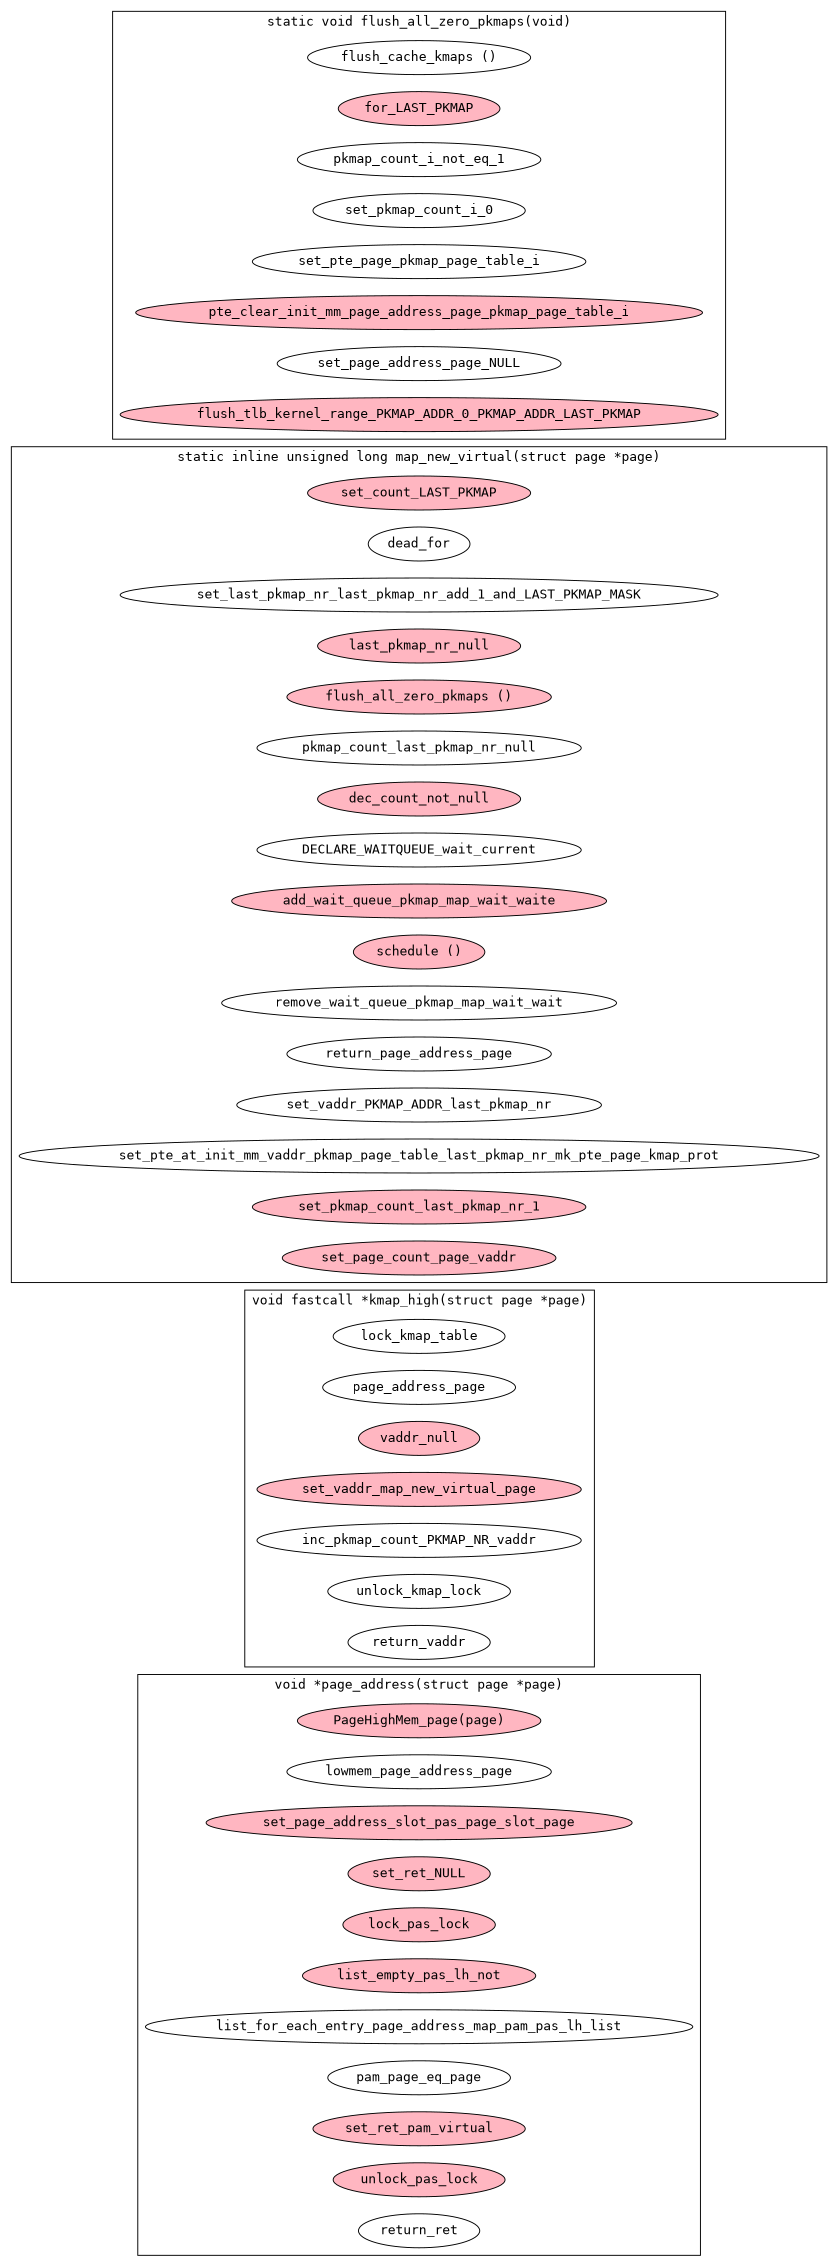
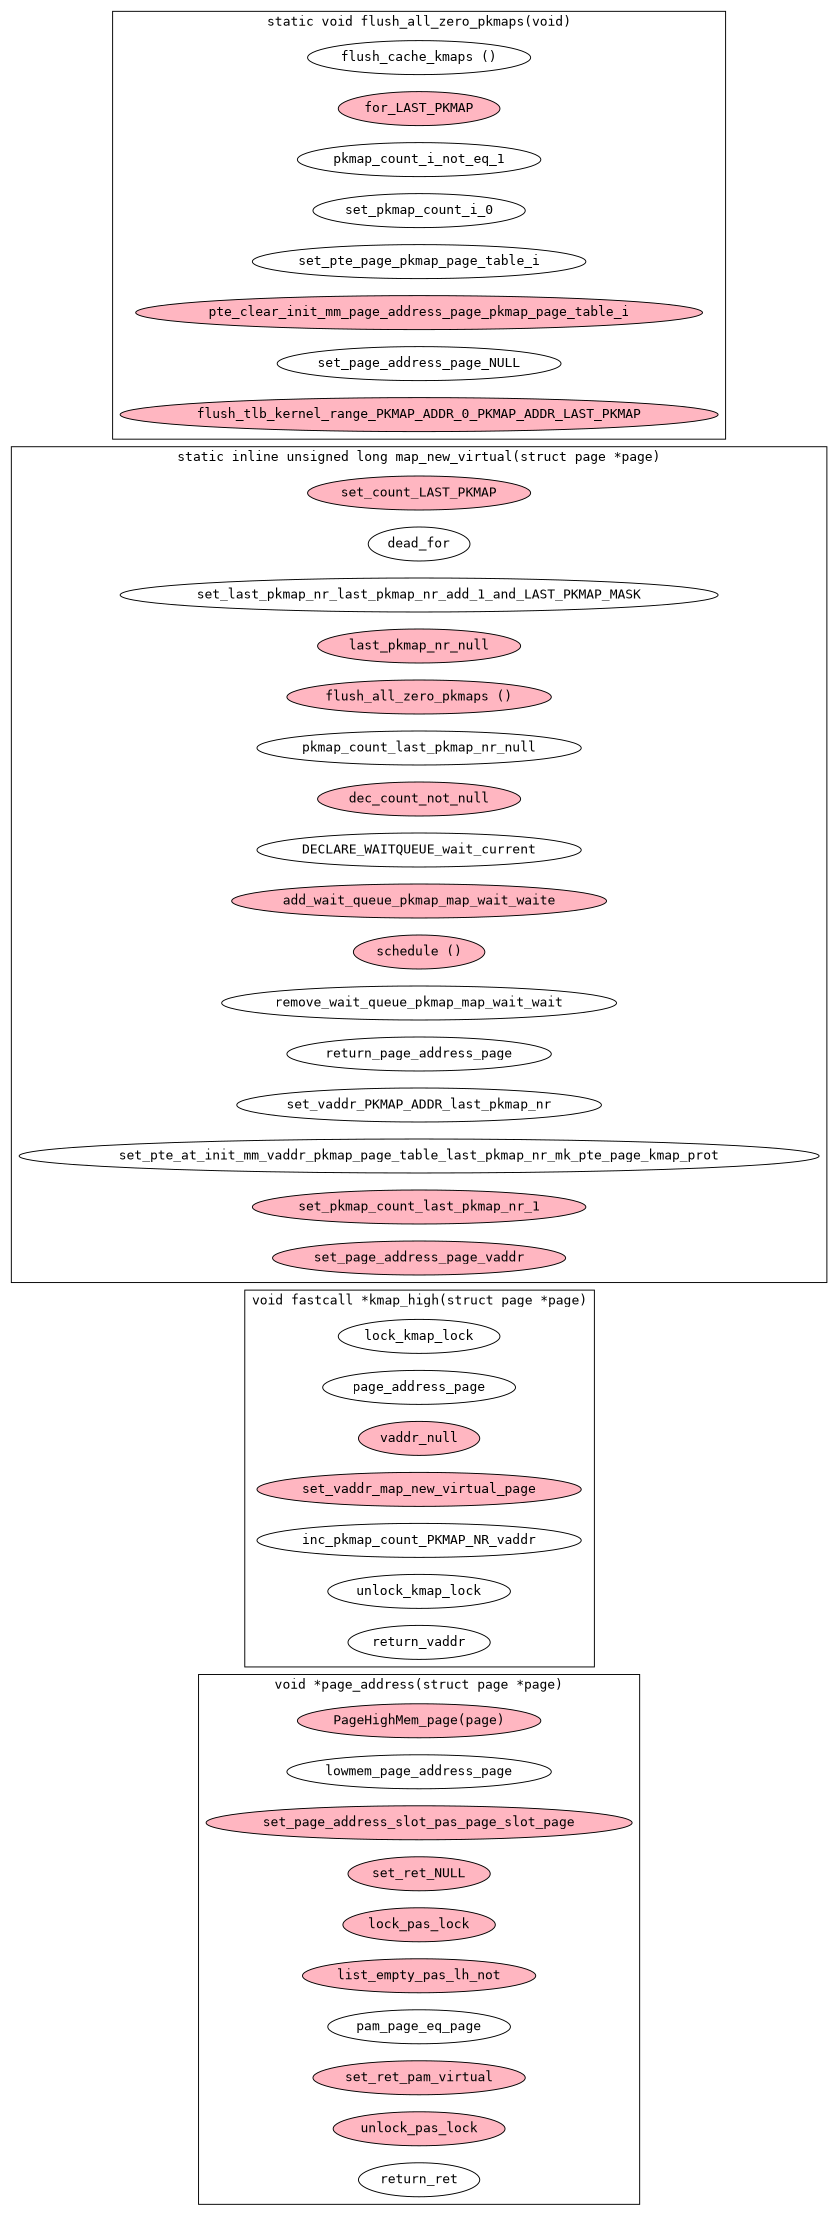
node "set_page_count_page_vaddr": label "set_page_count_page_vaddr" -> "set_page_address_page_vaddr"
node "lock_kmap_table": label "lock_kmap_table" -> "lock_kmap_lock"
node "list_for_each_entry_page_address_map_pam_pas_lh_list": removed
